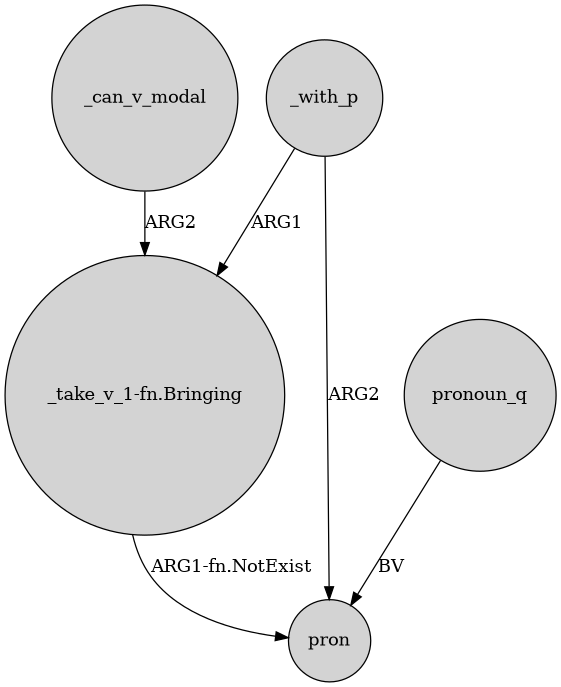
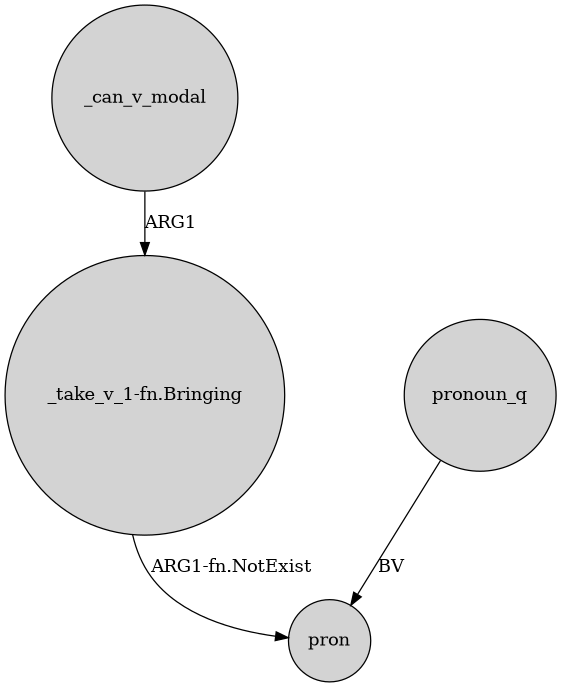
node "_with_p": removed
edge "_can_v_modal" -> "_take_v_1-fn.Bringing": label "ARG2" -> "ARG1"
